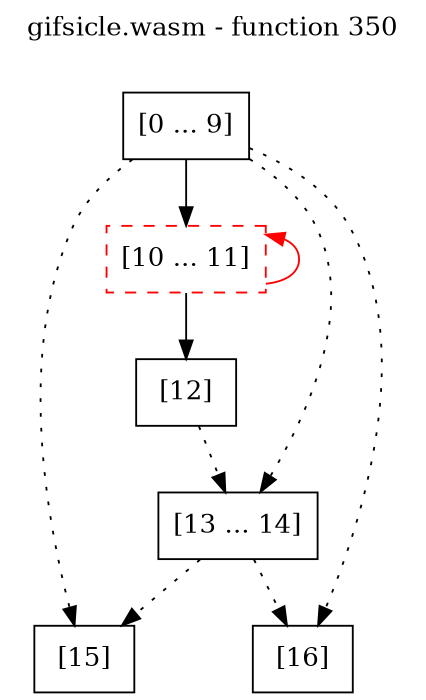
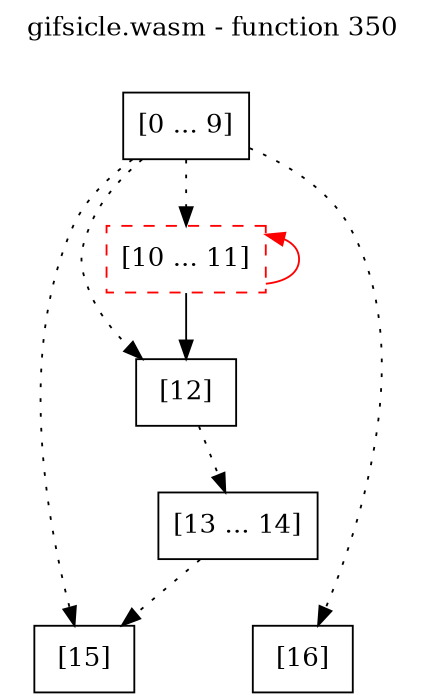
edge "[0 ... 9]" -> "[10 ... 11]": style solid -> dotted
edge "[0 ... 9]" -> "[13 ... 14]": now "[0 ... 9]" -> "[12]"
edge "[13 ... 14]" -> "[16]": removed
